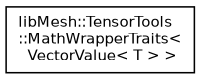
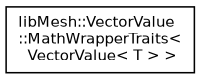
node "libMesh::TensorTools ::MathWrapperTraits< VectorValue< T > >": label "libMesh::TensorTools ::MathWrapperTraits< VectorValue< T > >" -> "libMesh::VectorValue ::MathWrapperTraits< VectorValue< T > >"
